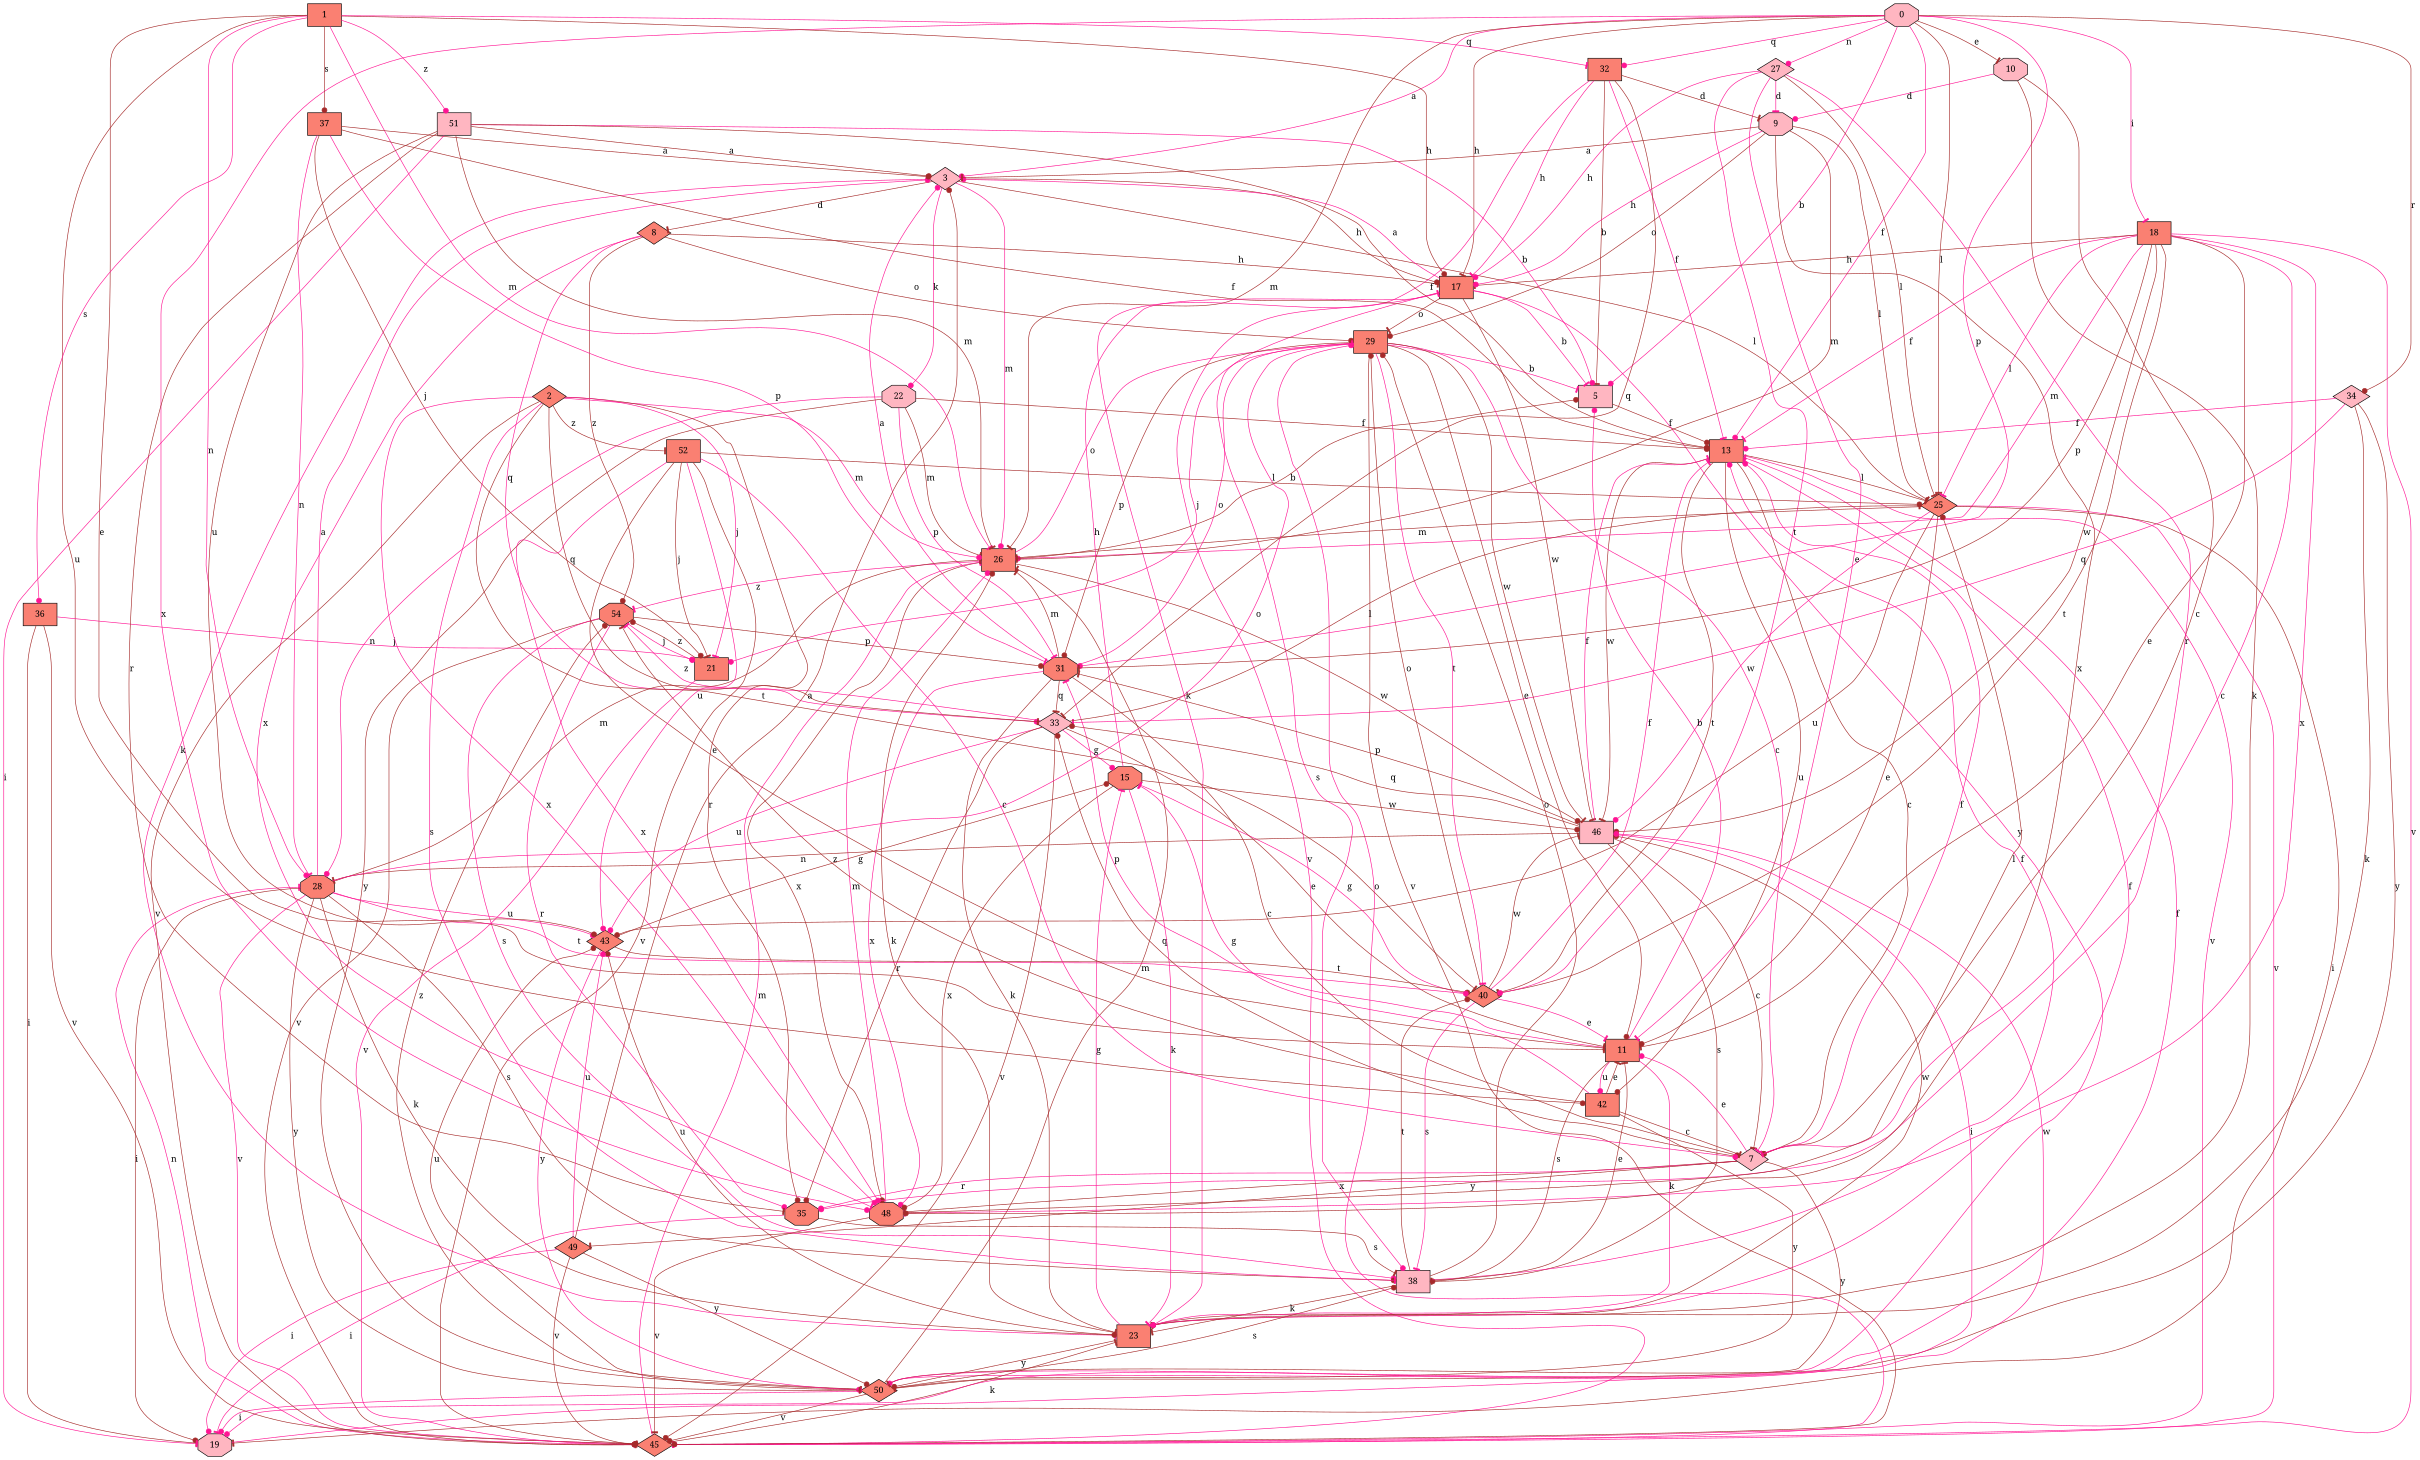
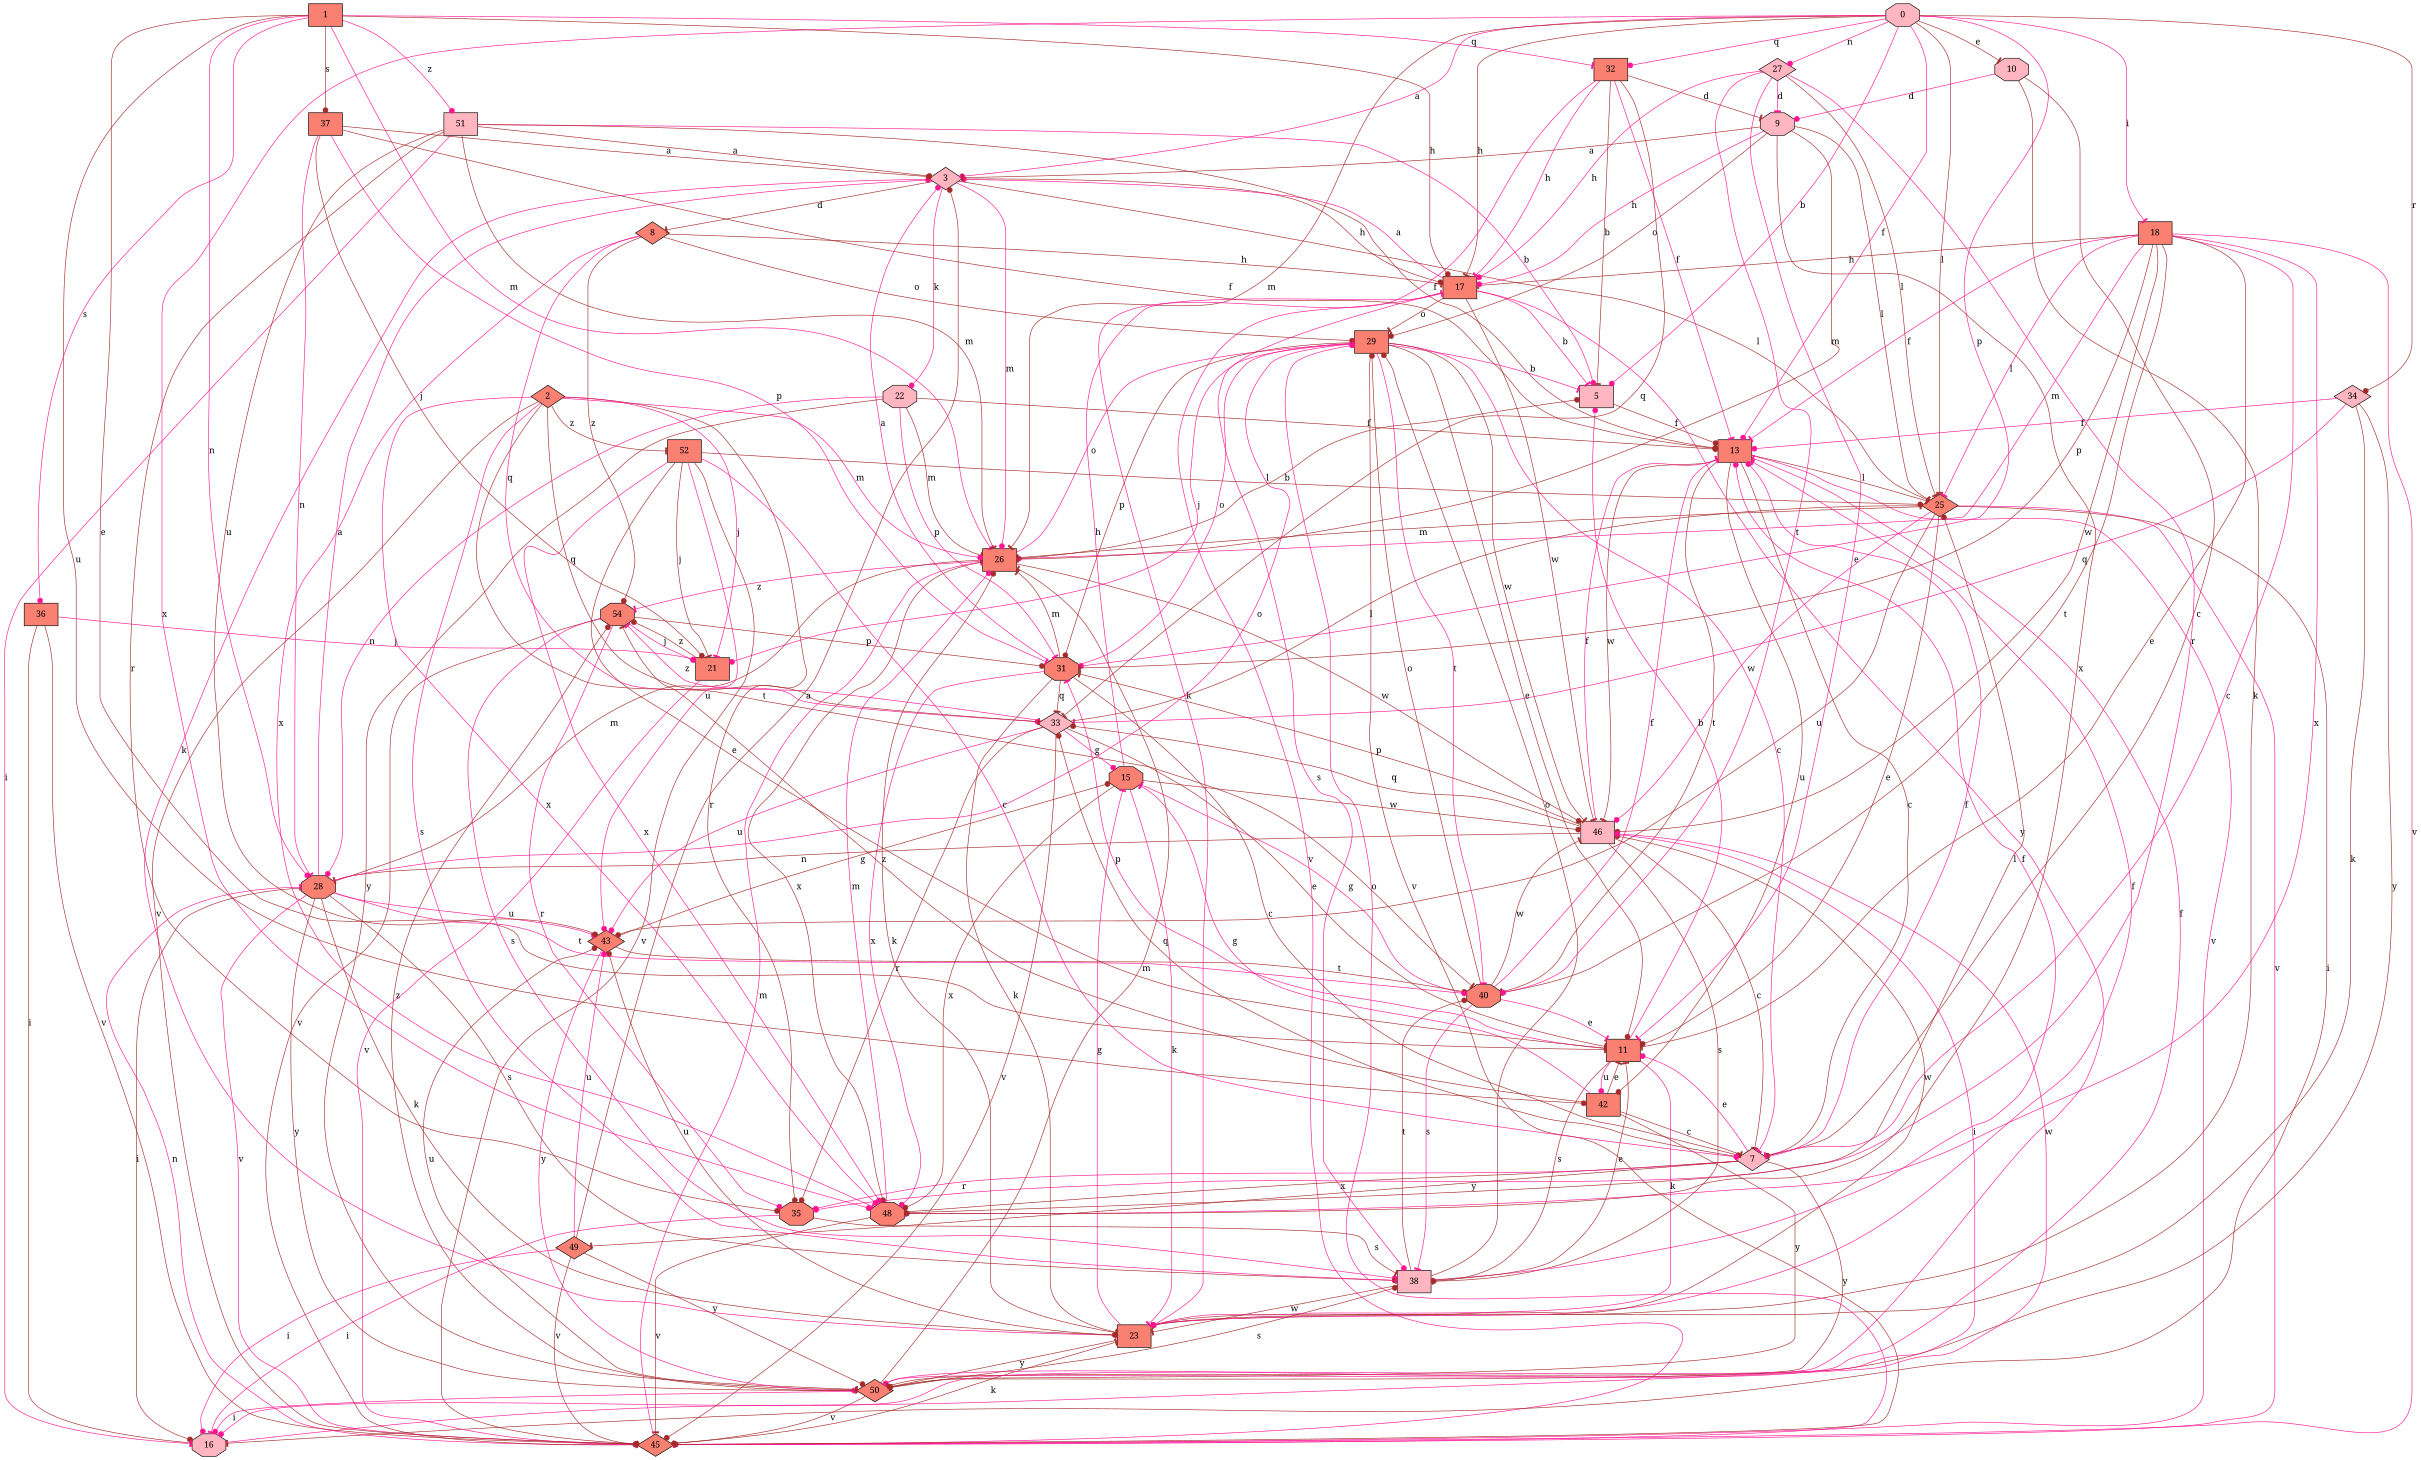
edge "51" -> "35": arrowhead tee -> dot
node "40": shape diamond -> octagon
edge "38" -> "23": label "k" -> "w"
node "19": label "19" -> "16"
